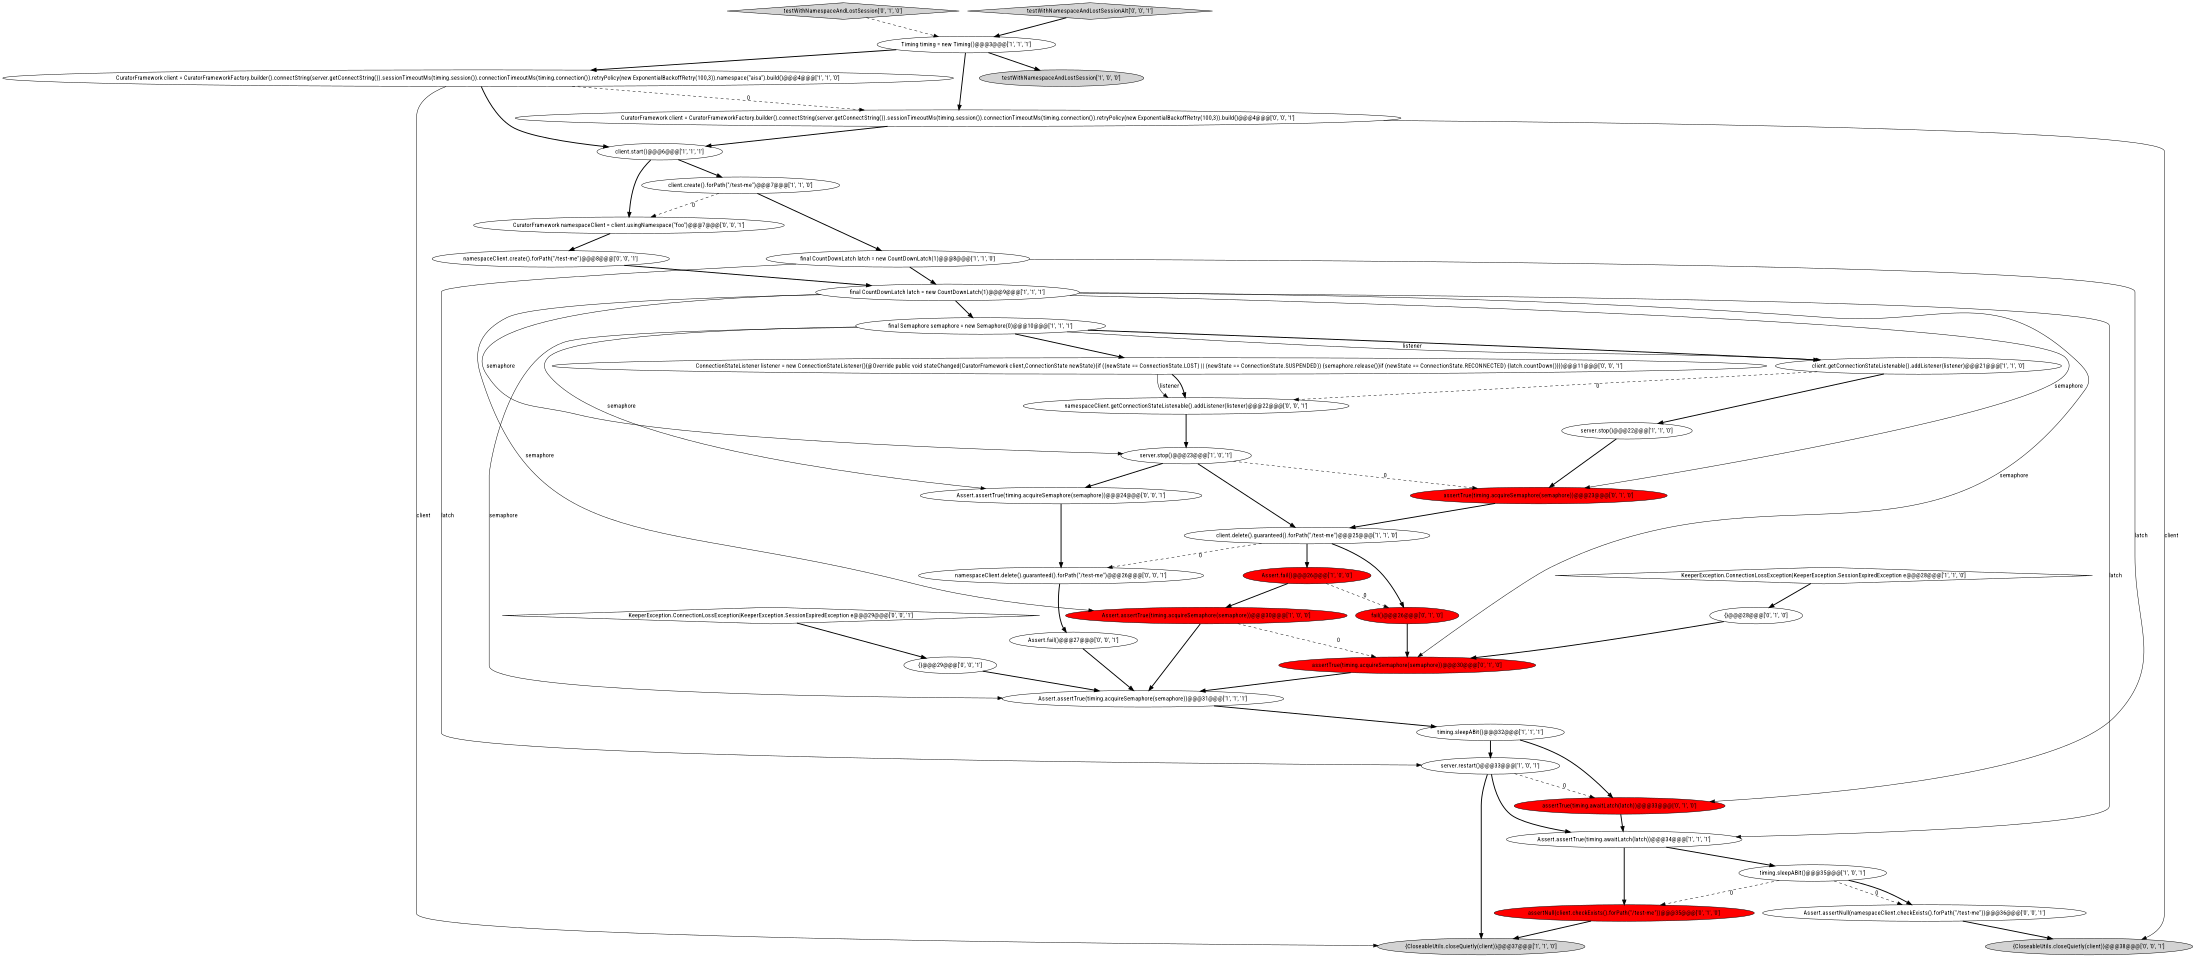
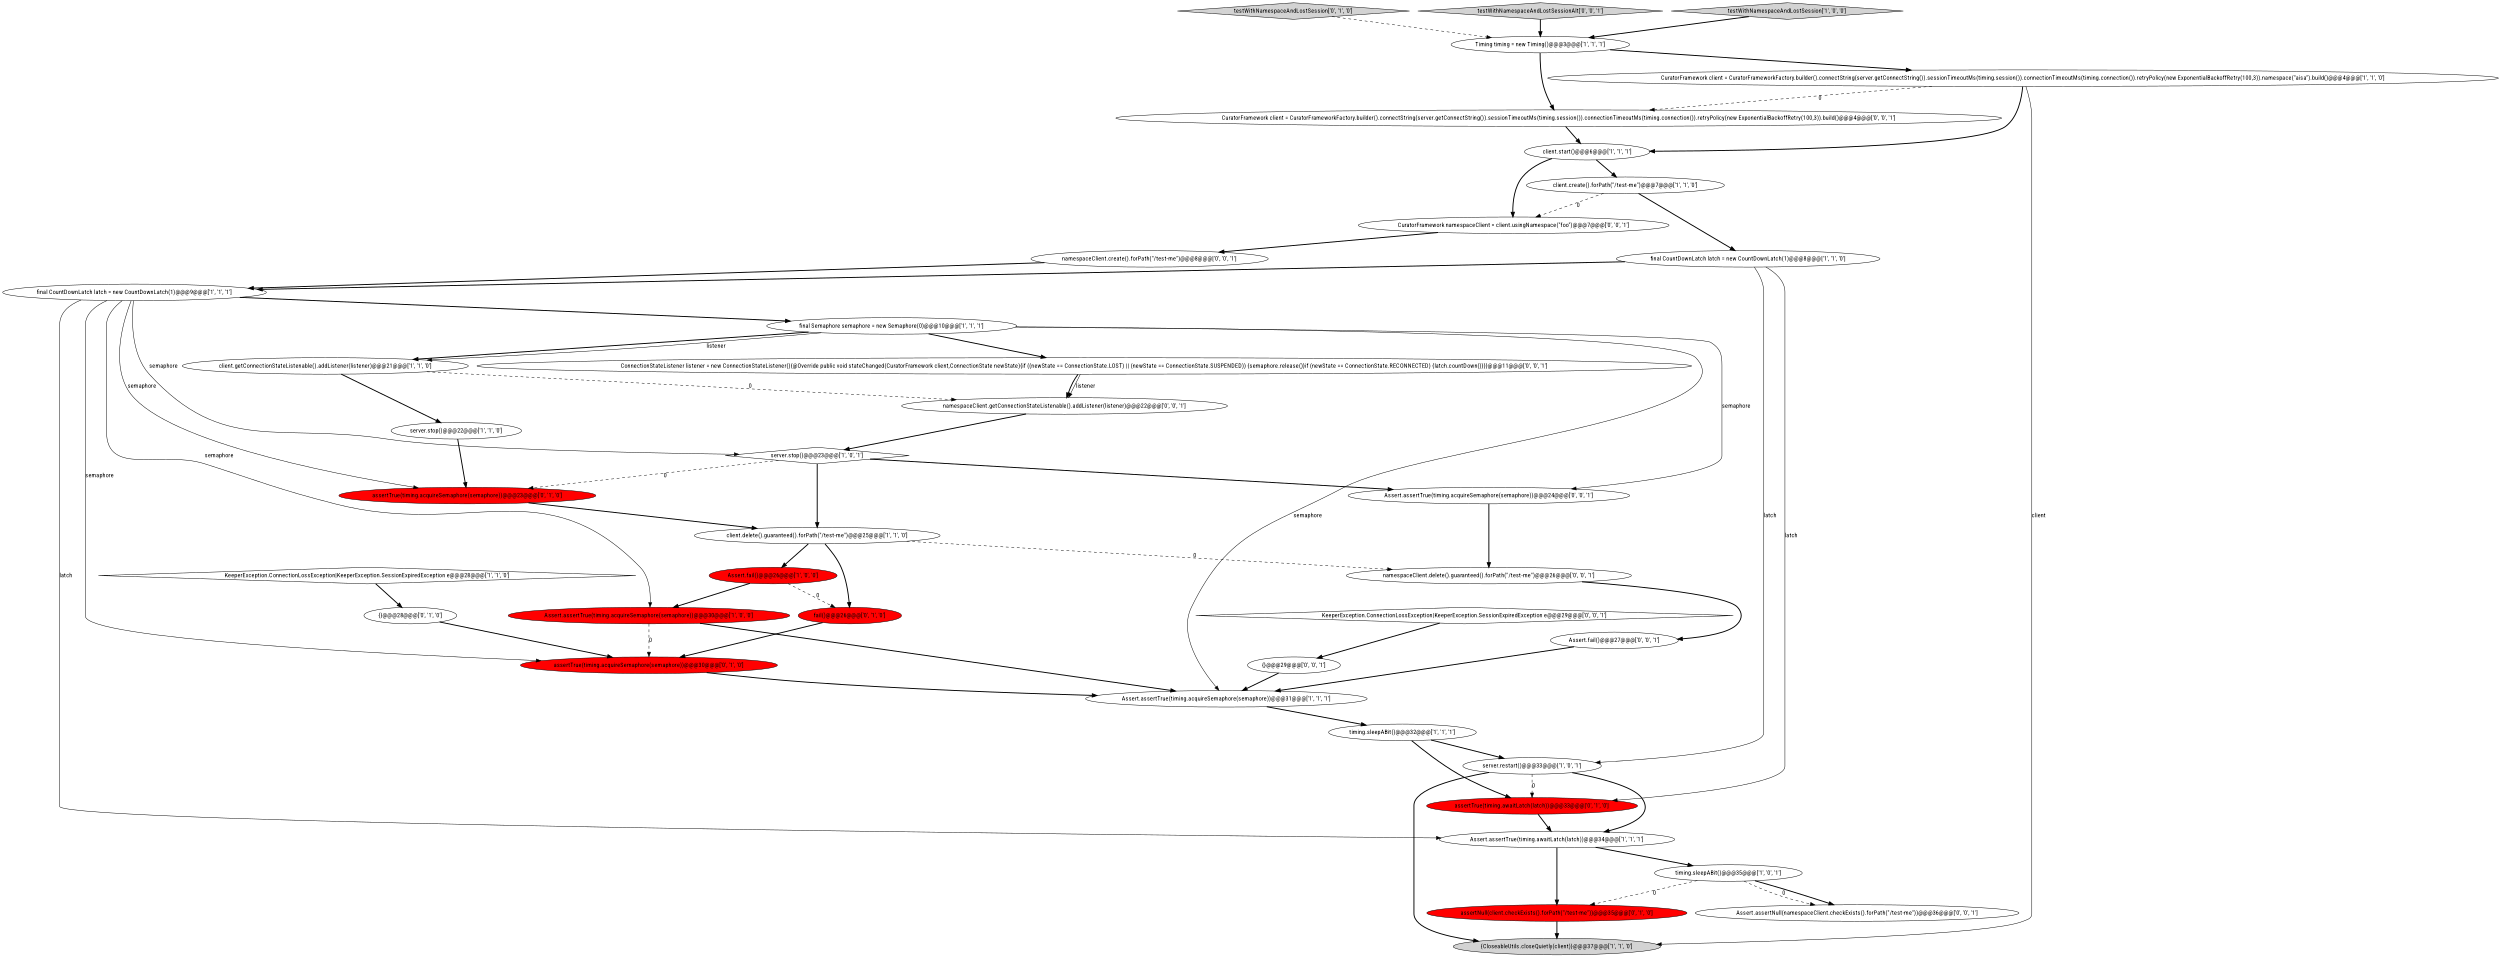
edge "Timing timing = new Timing()@@@3@@@['1', '1', '1']" -> "testWithNamespaceAndLostSession['1', '0', '0']": reversed
node "testWithNamespaceAndLostSession['1', '0', '0']": shape ellipse -> diamond
node "server.stop()@@@23@@@['1', '0', '1']": shape ellipse -> diamond
node "{CloseableUtils.closeQuietly(client)}@@@38@@@['0', '0', '1']": removed
